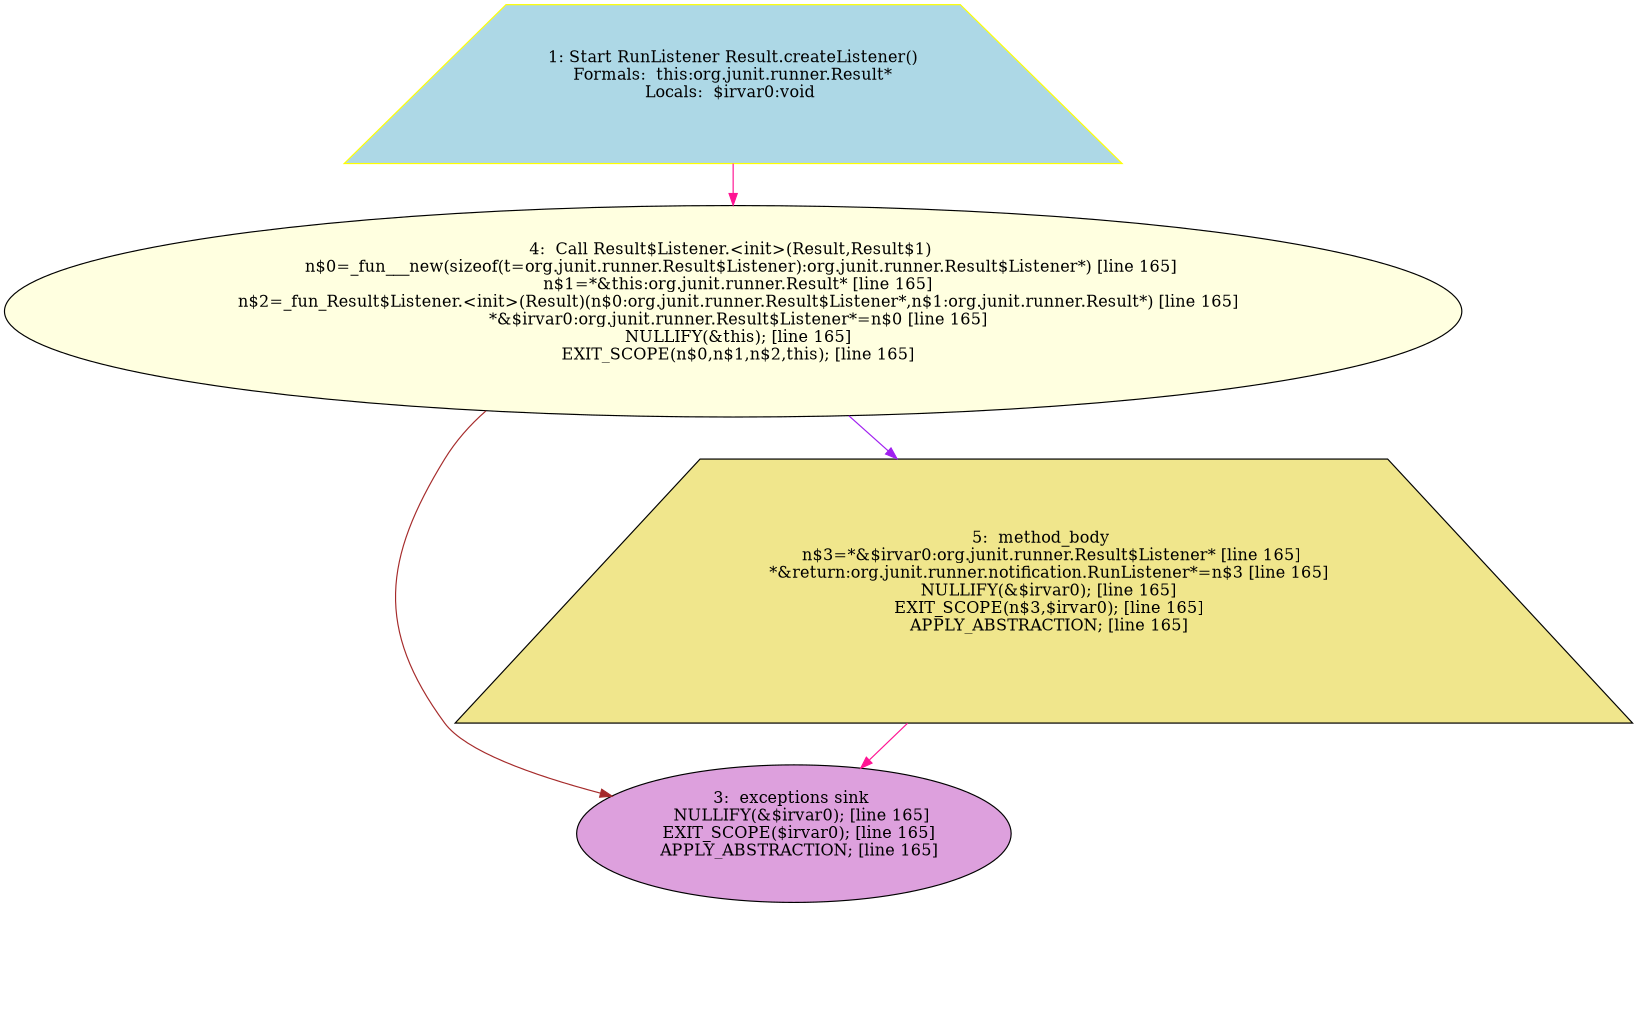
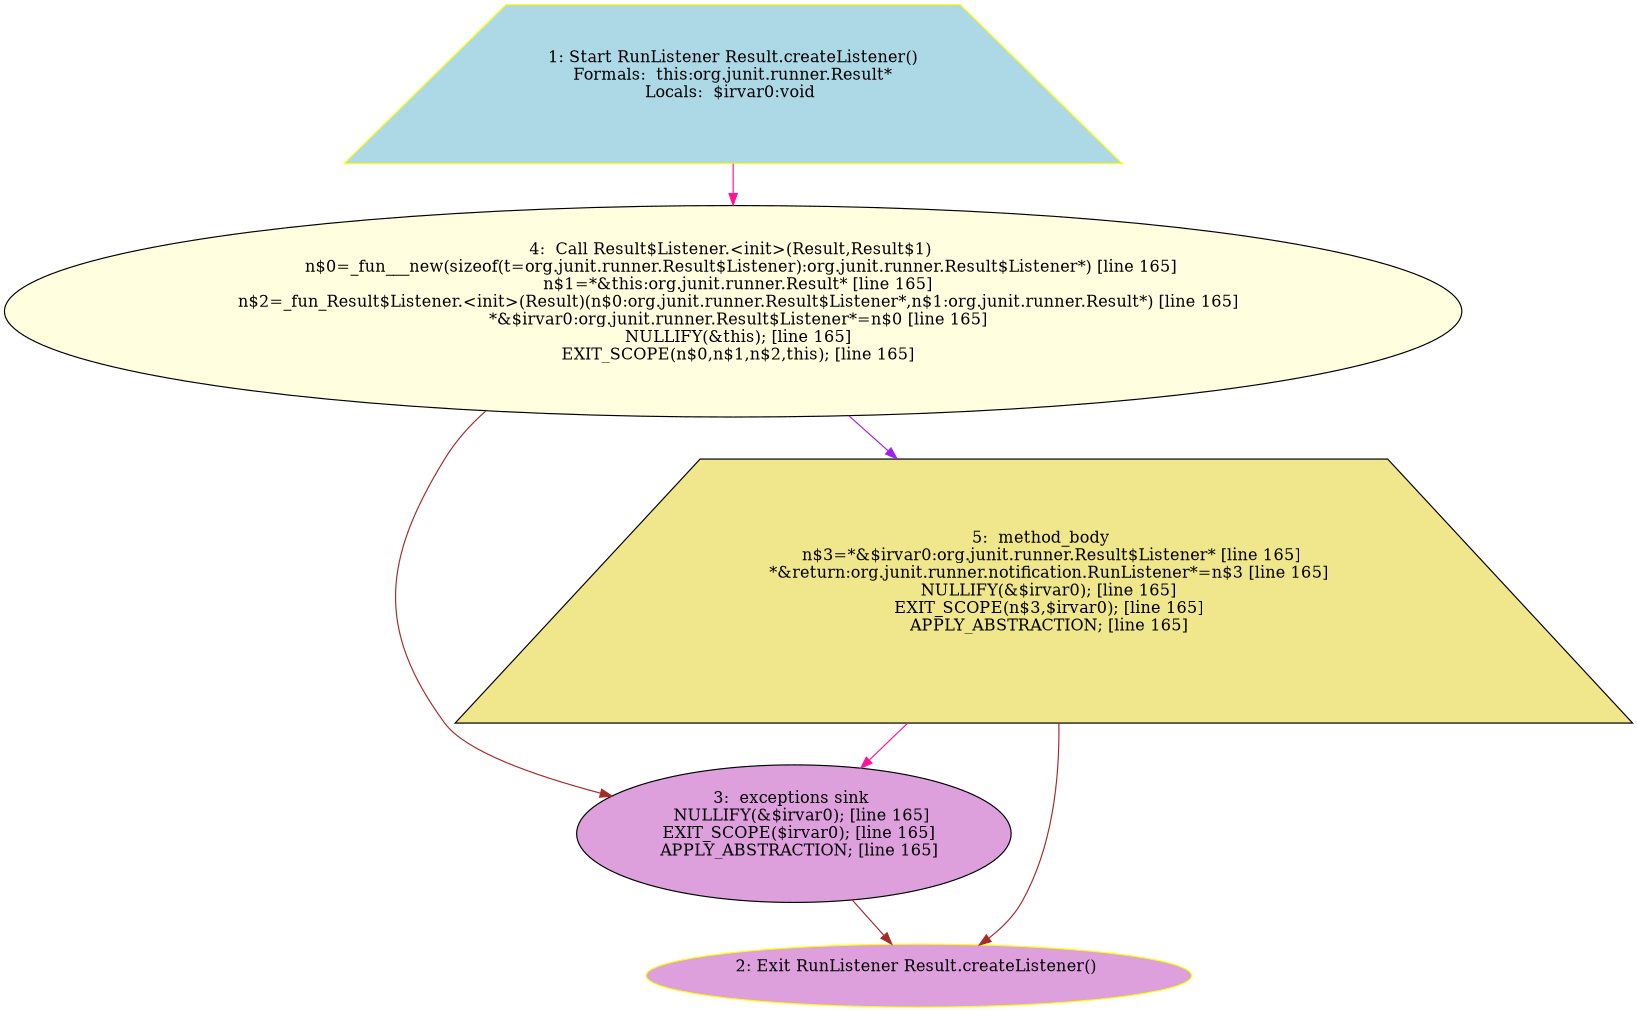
node "2: Exit RunListener Result.createListener()": added
